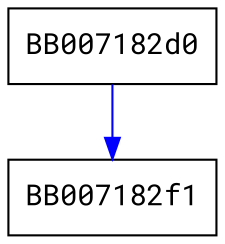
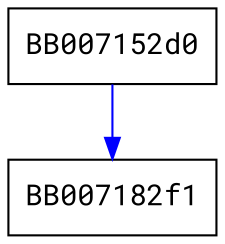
node "BB007182d0": label "BB007182d0" -> "BB007152d0"
